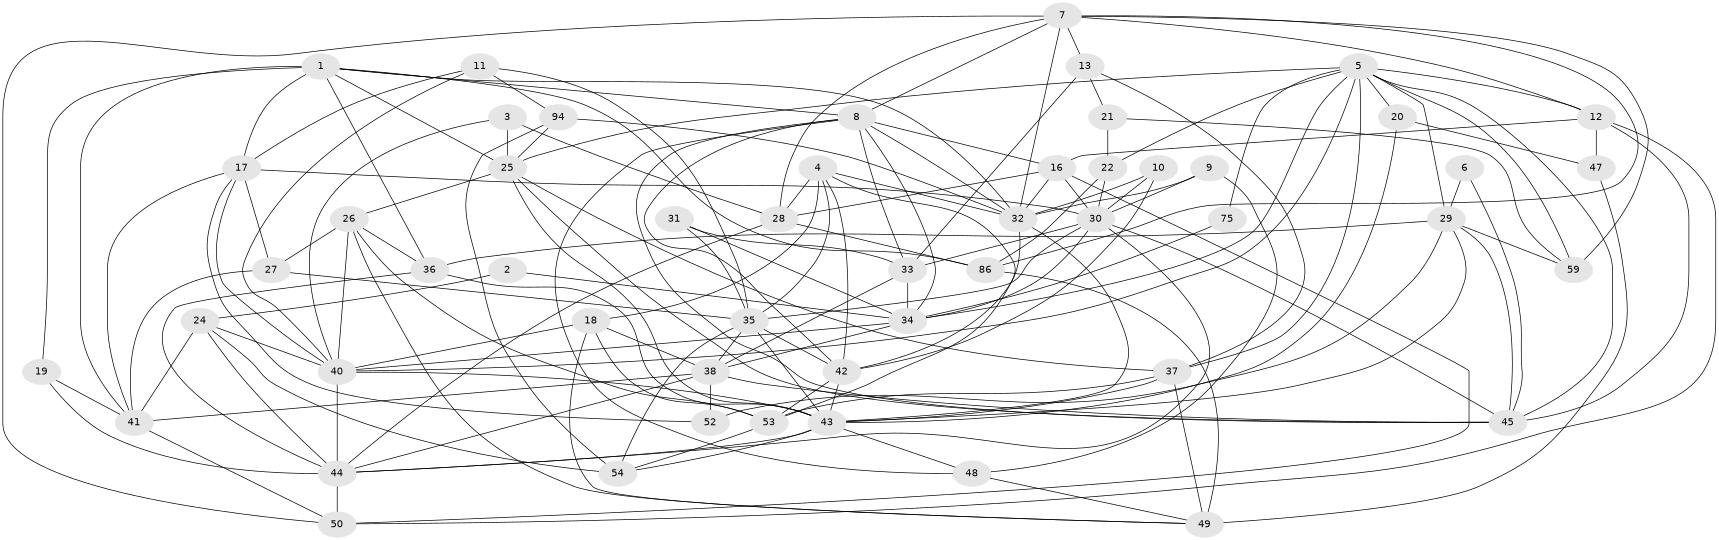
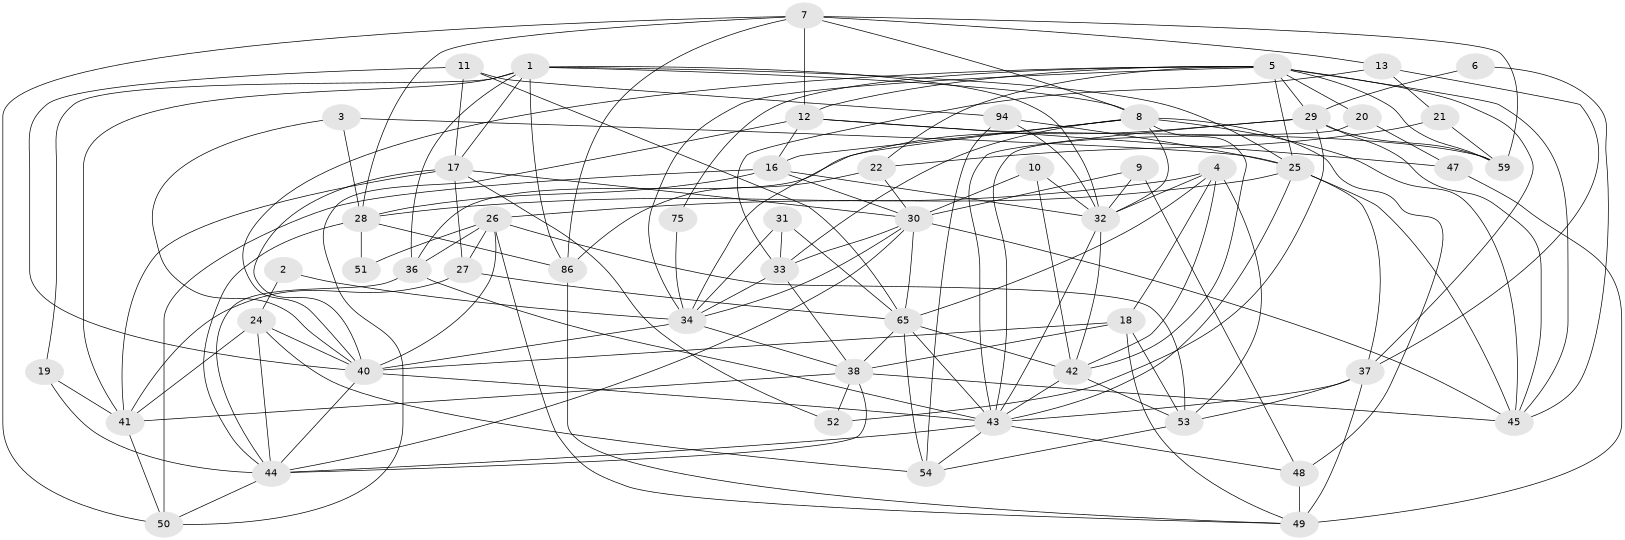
edge "7" -- "32": removed
node "51": added
edge "12" -- "45": now "12" -- "59"
node "35": label "35" -> "65"
